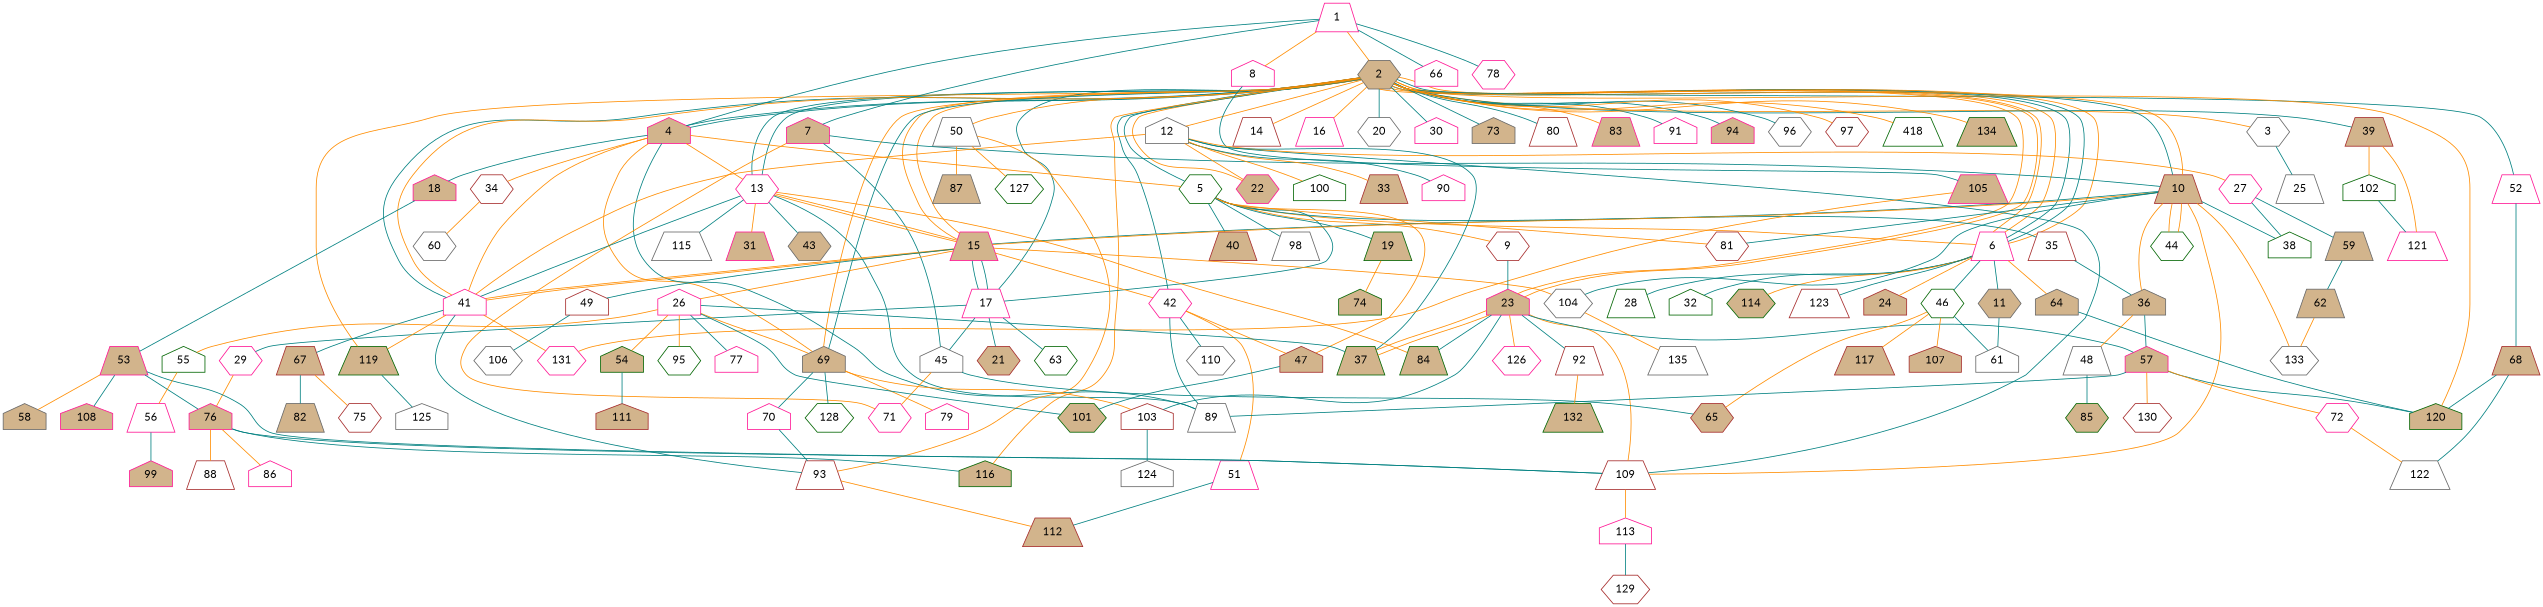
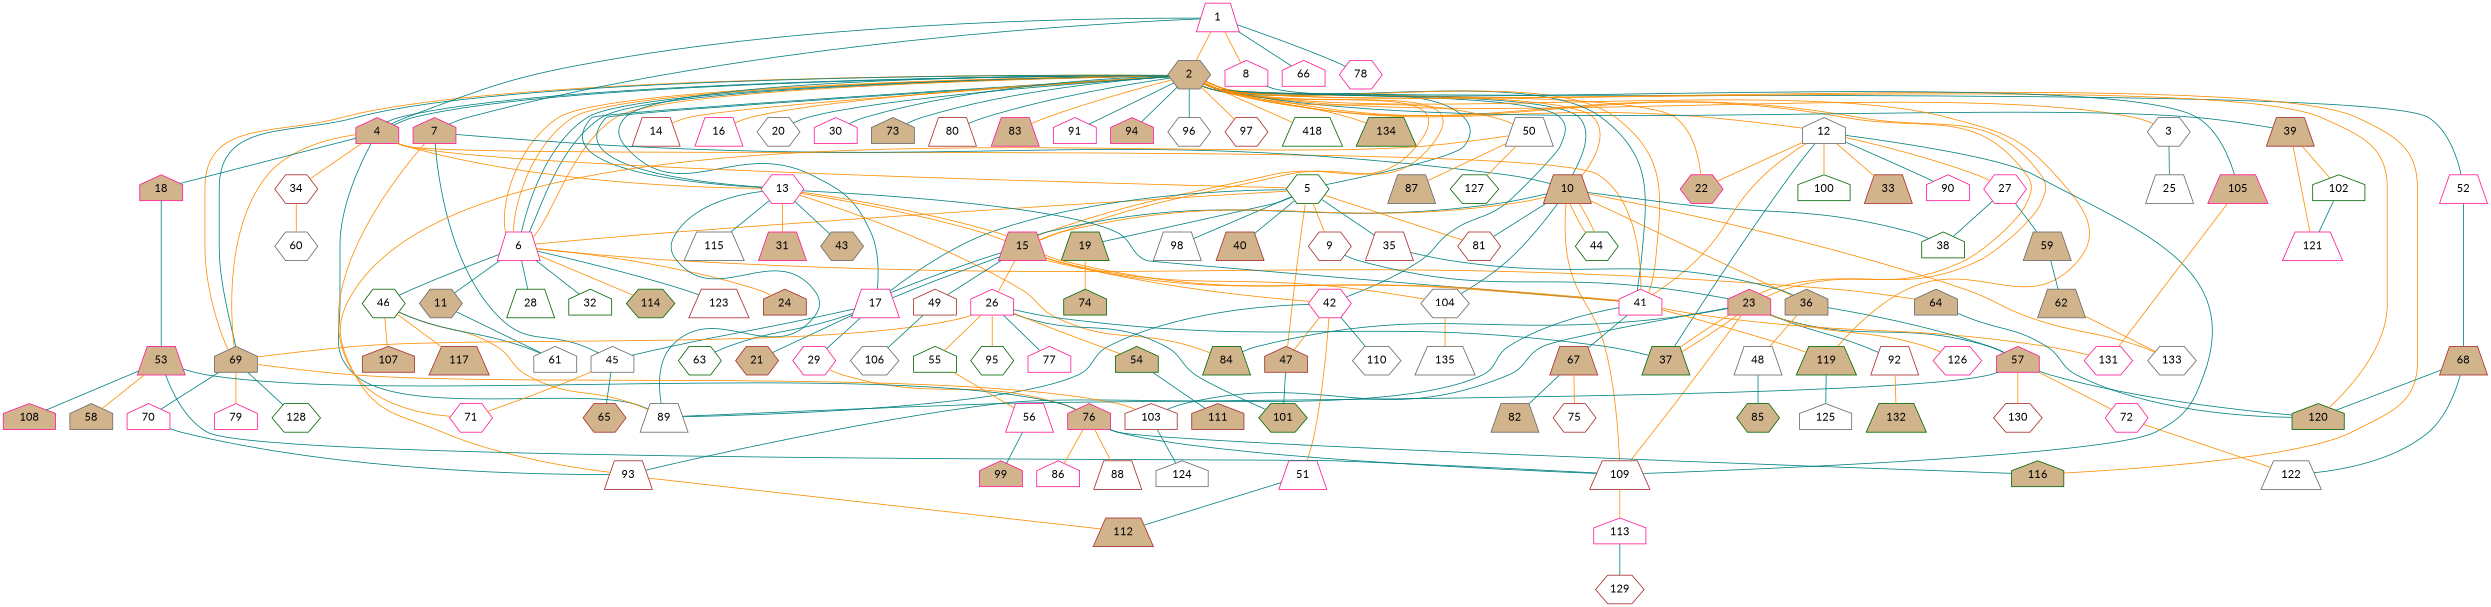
edge "46" -- "65": now "46" -- "89"
